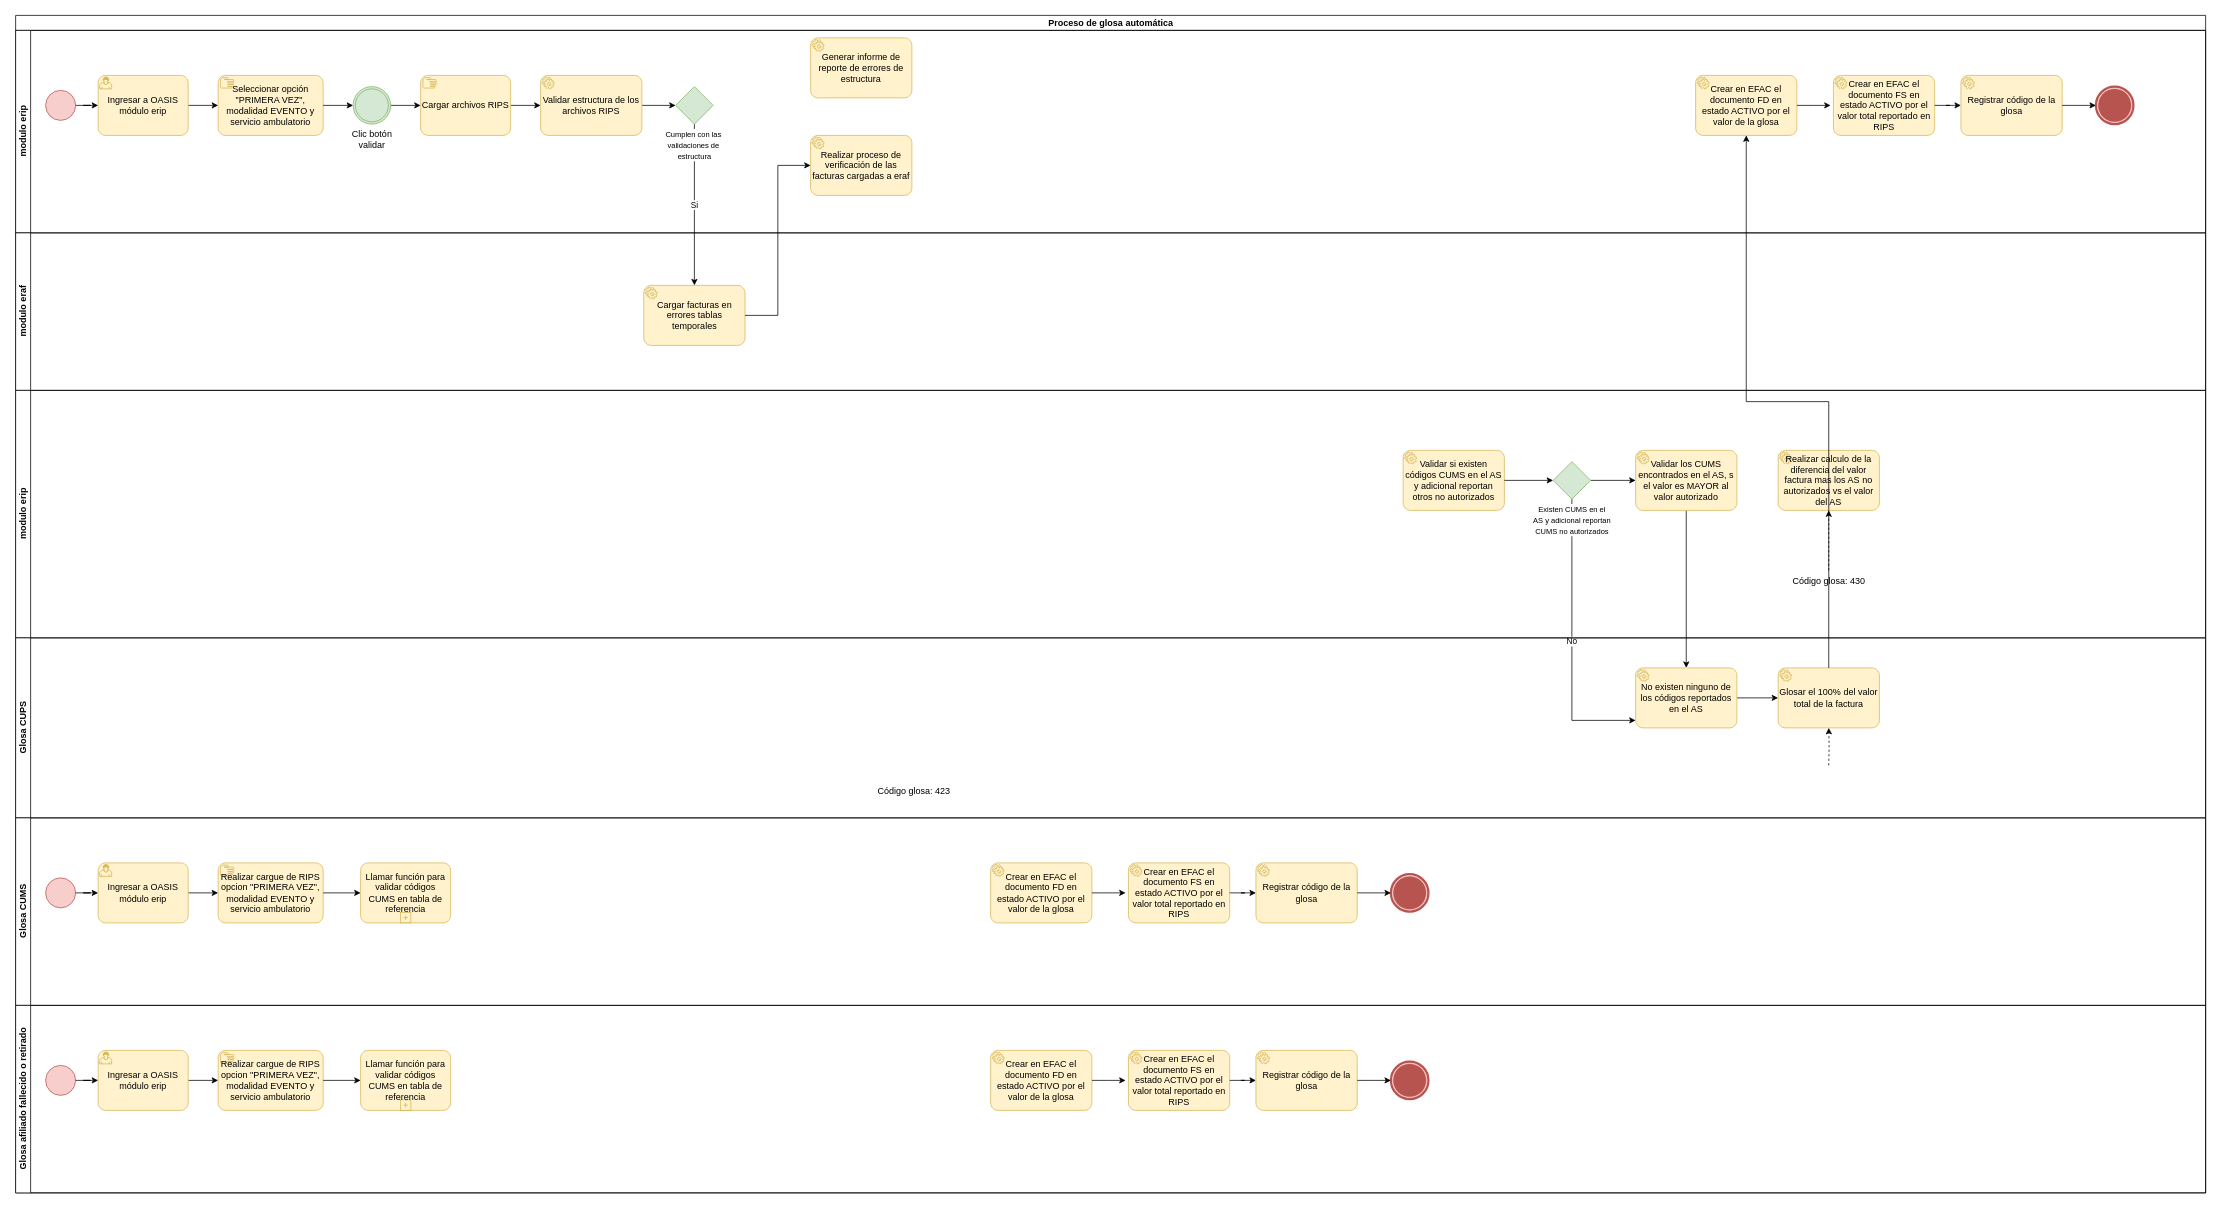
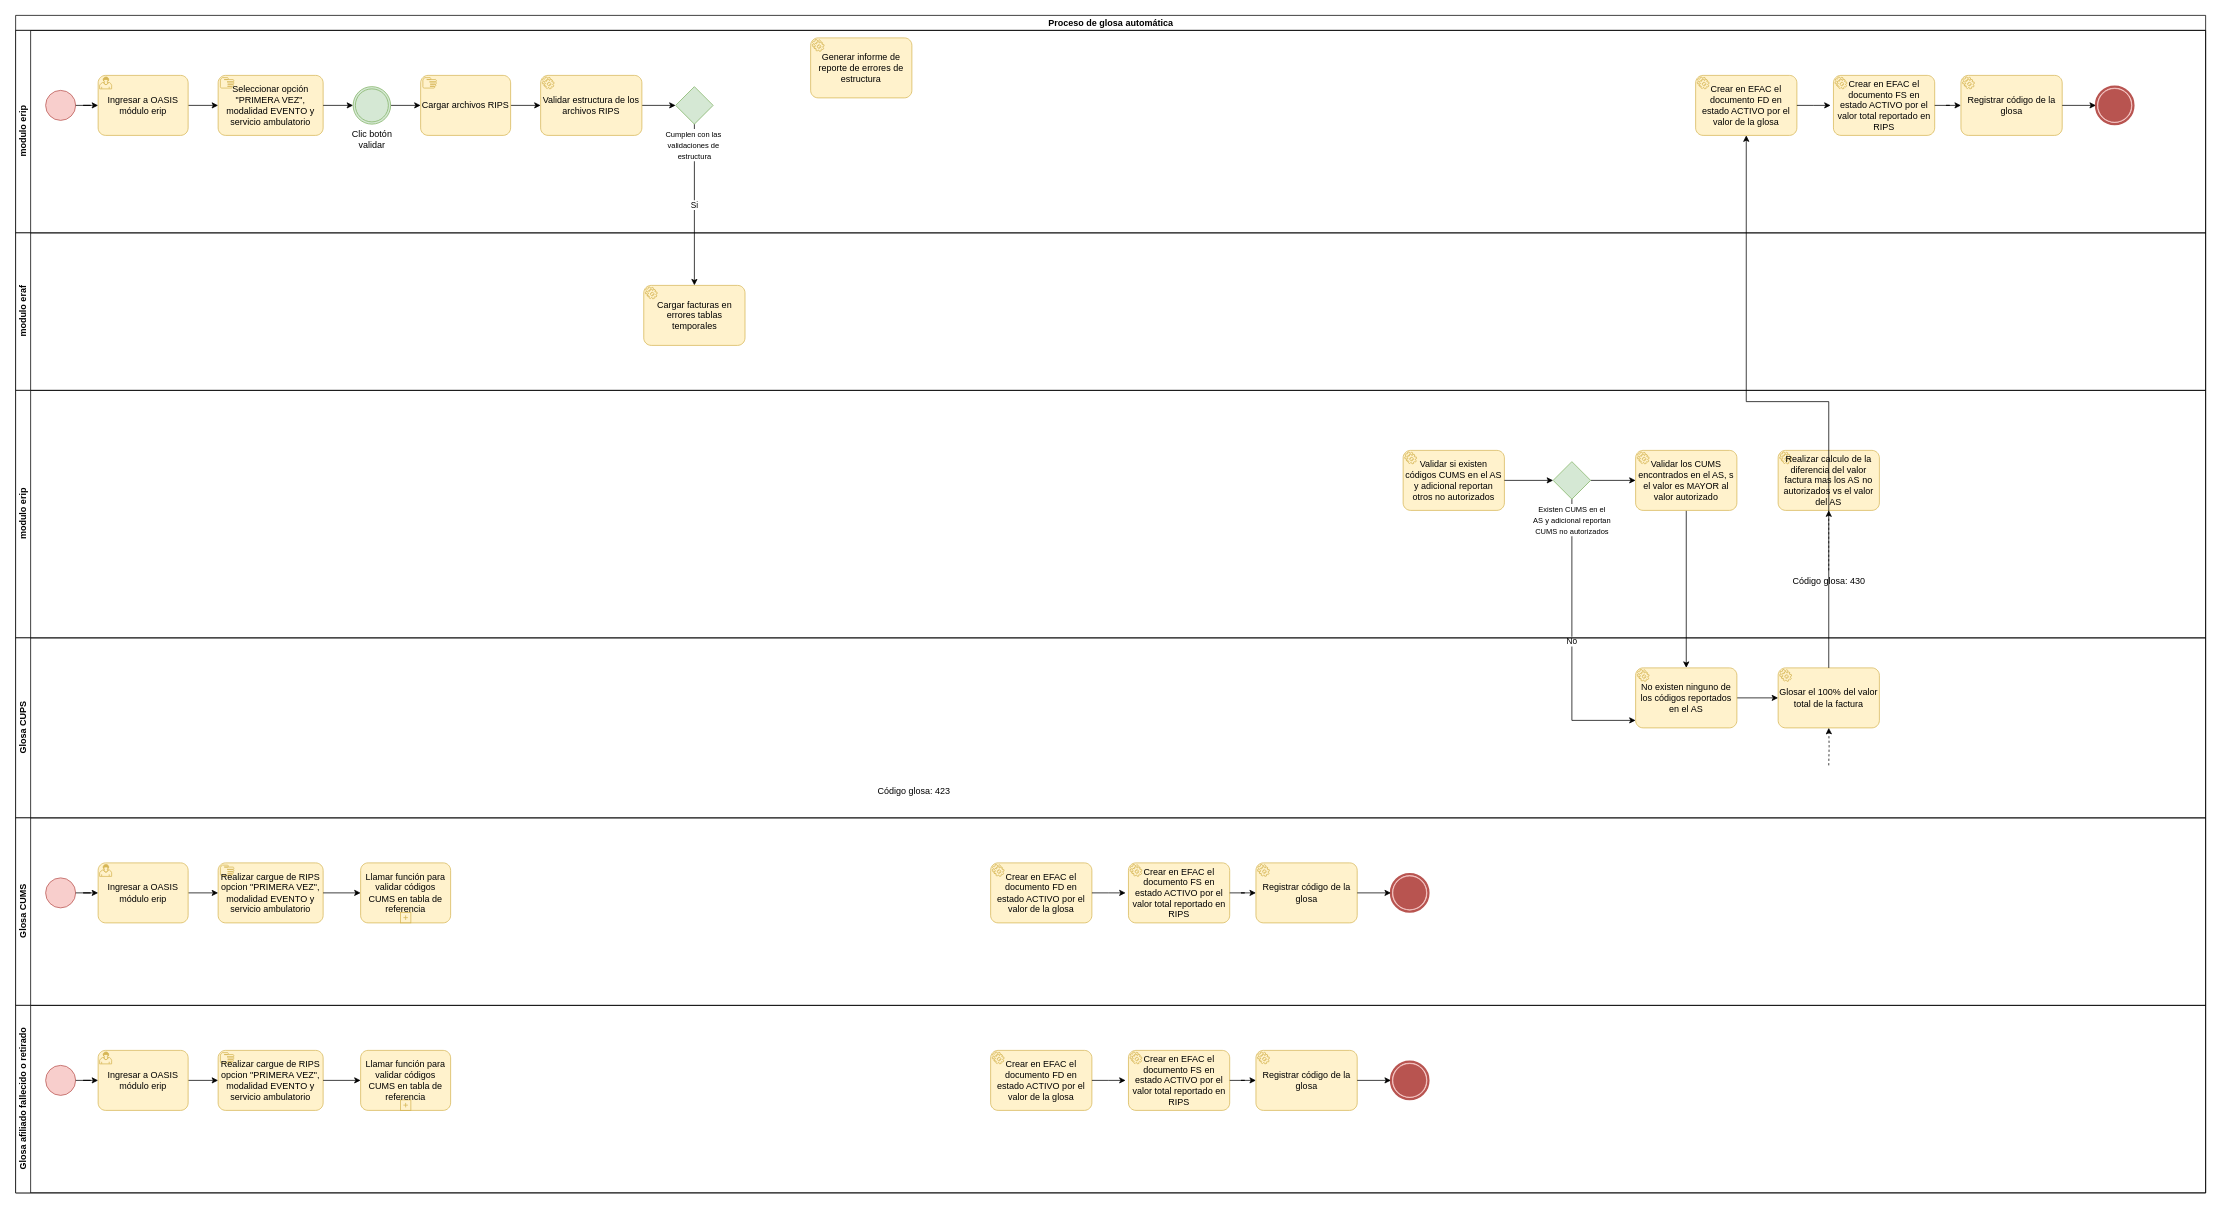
node "Realizar proceso de verificación de las facturas cargadas a eraf": removed
edge "Cargar facturas en errores tablas temporales" -> "Realizar proceso de verificación de las facturas cargadas a eraf": removed
